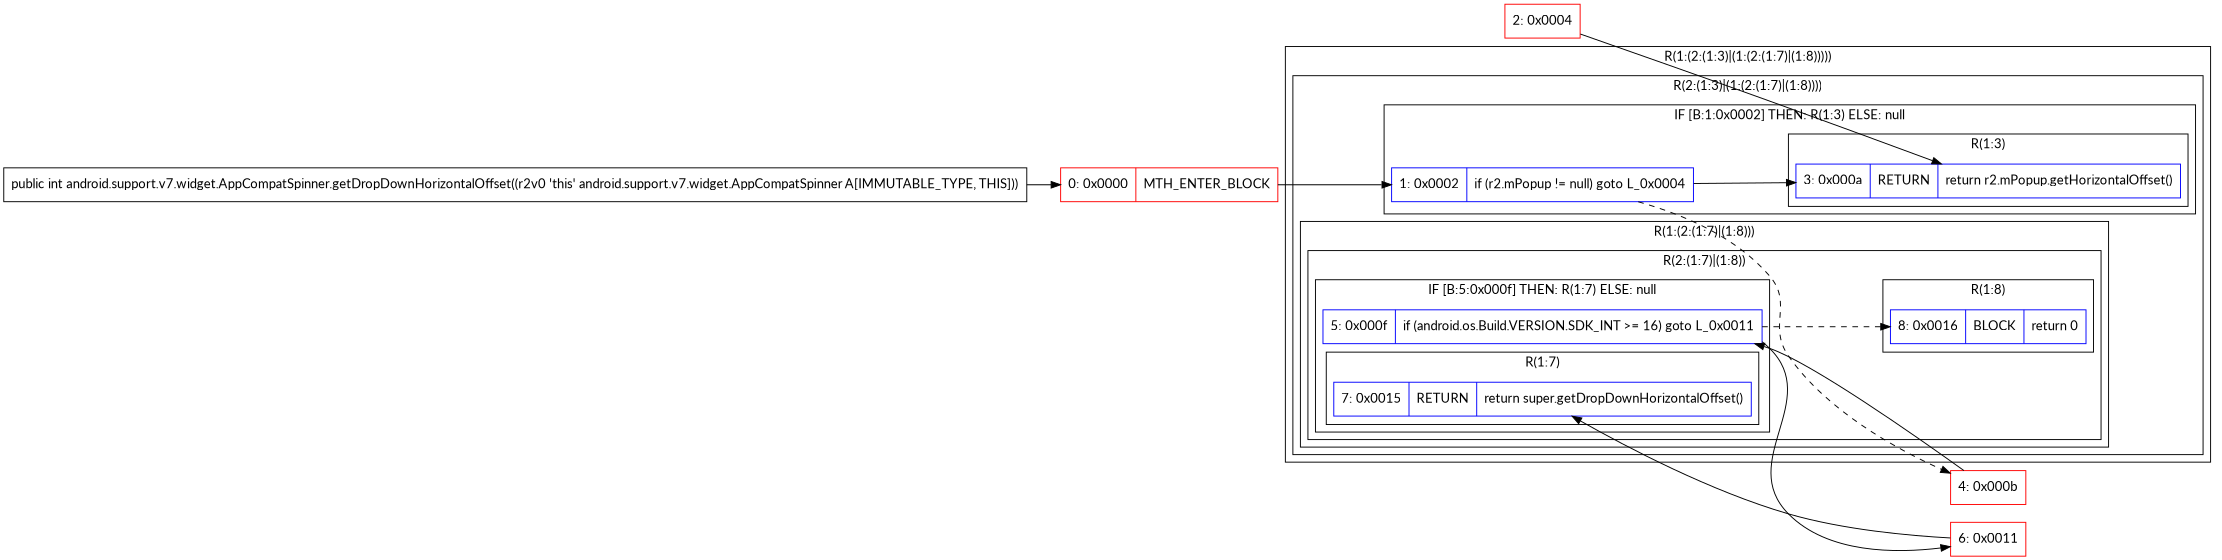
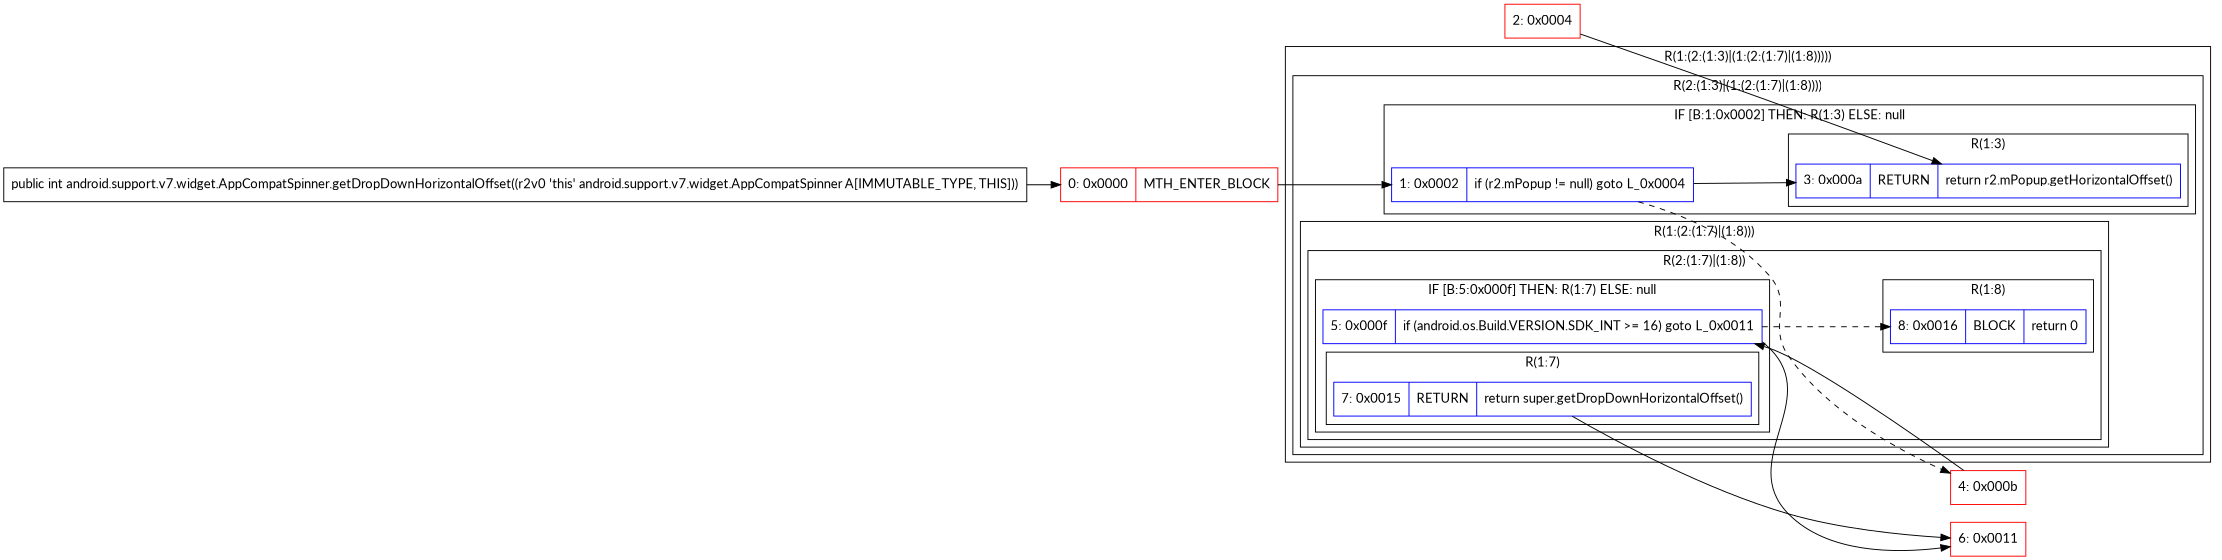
edge "6: 0x0011" -> "7: 0x0015": reversed
